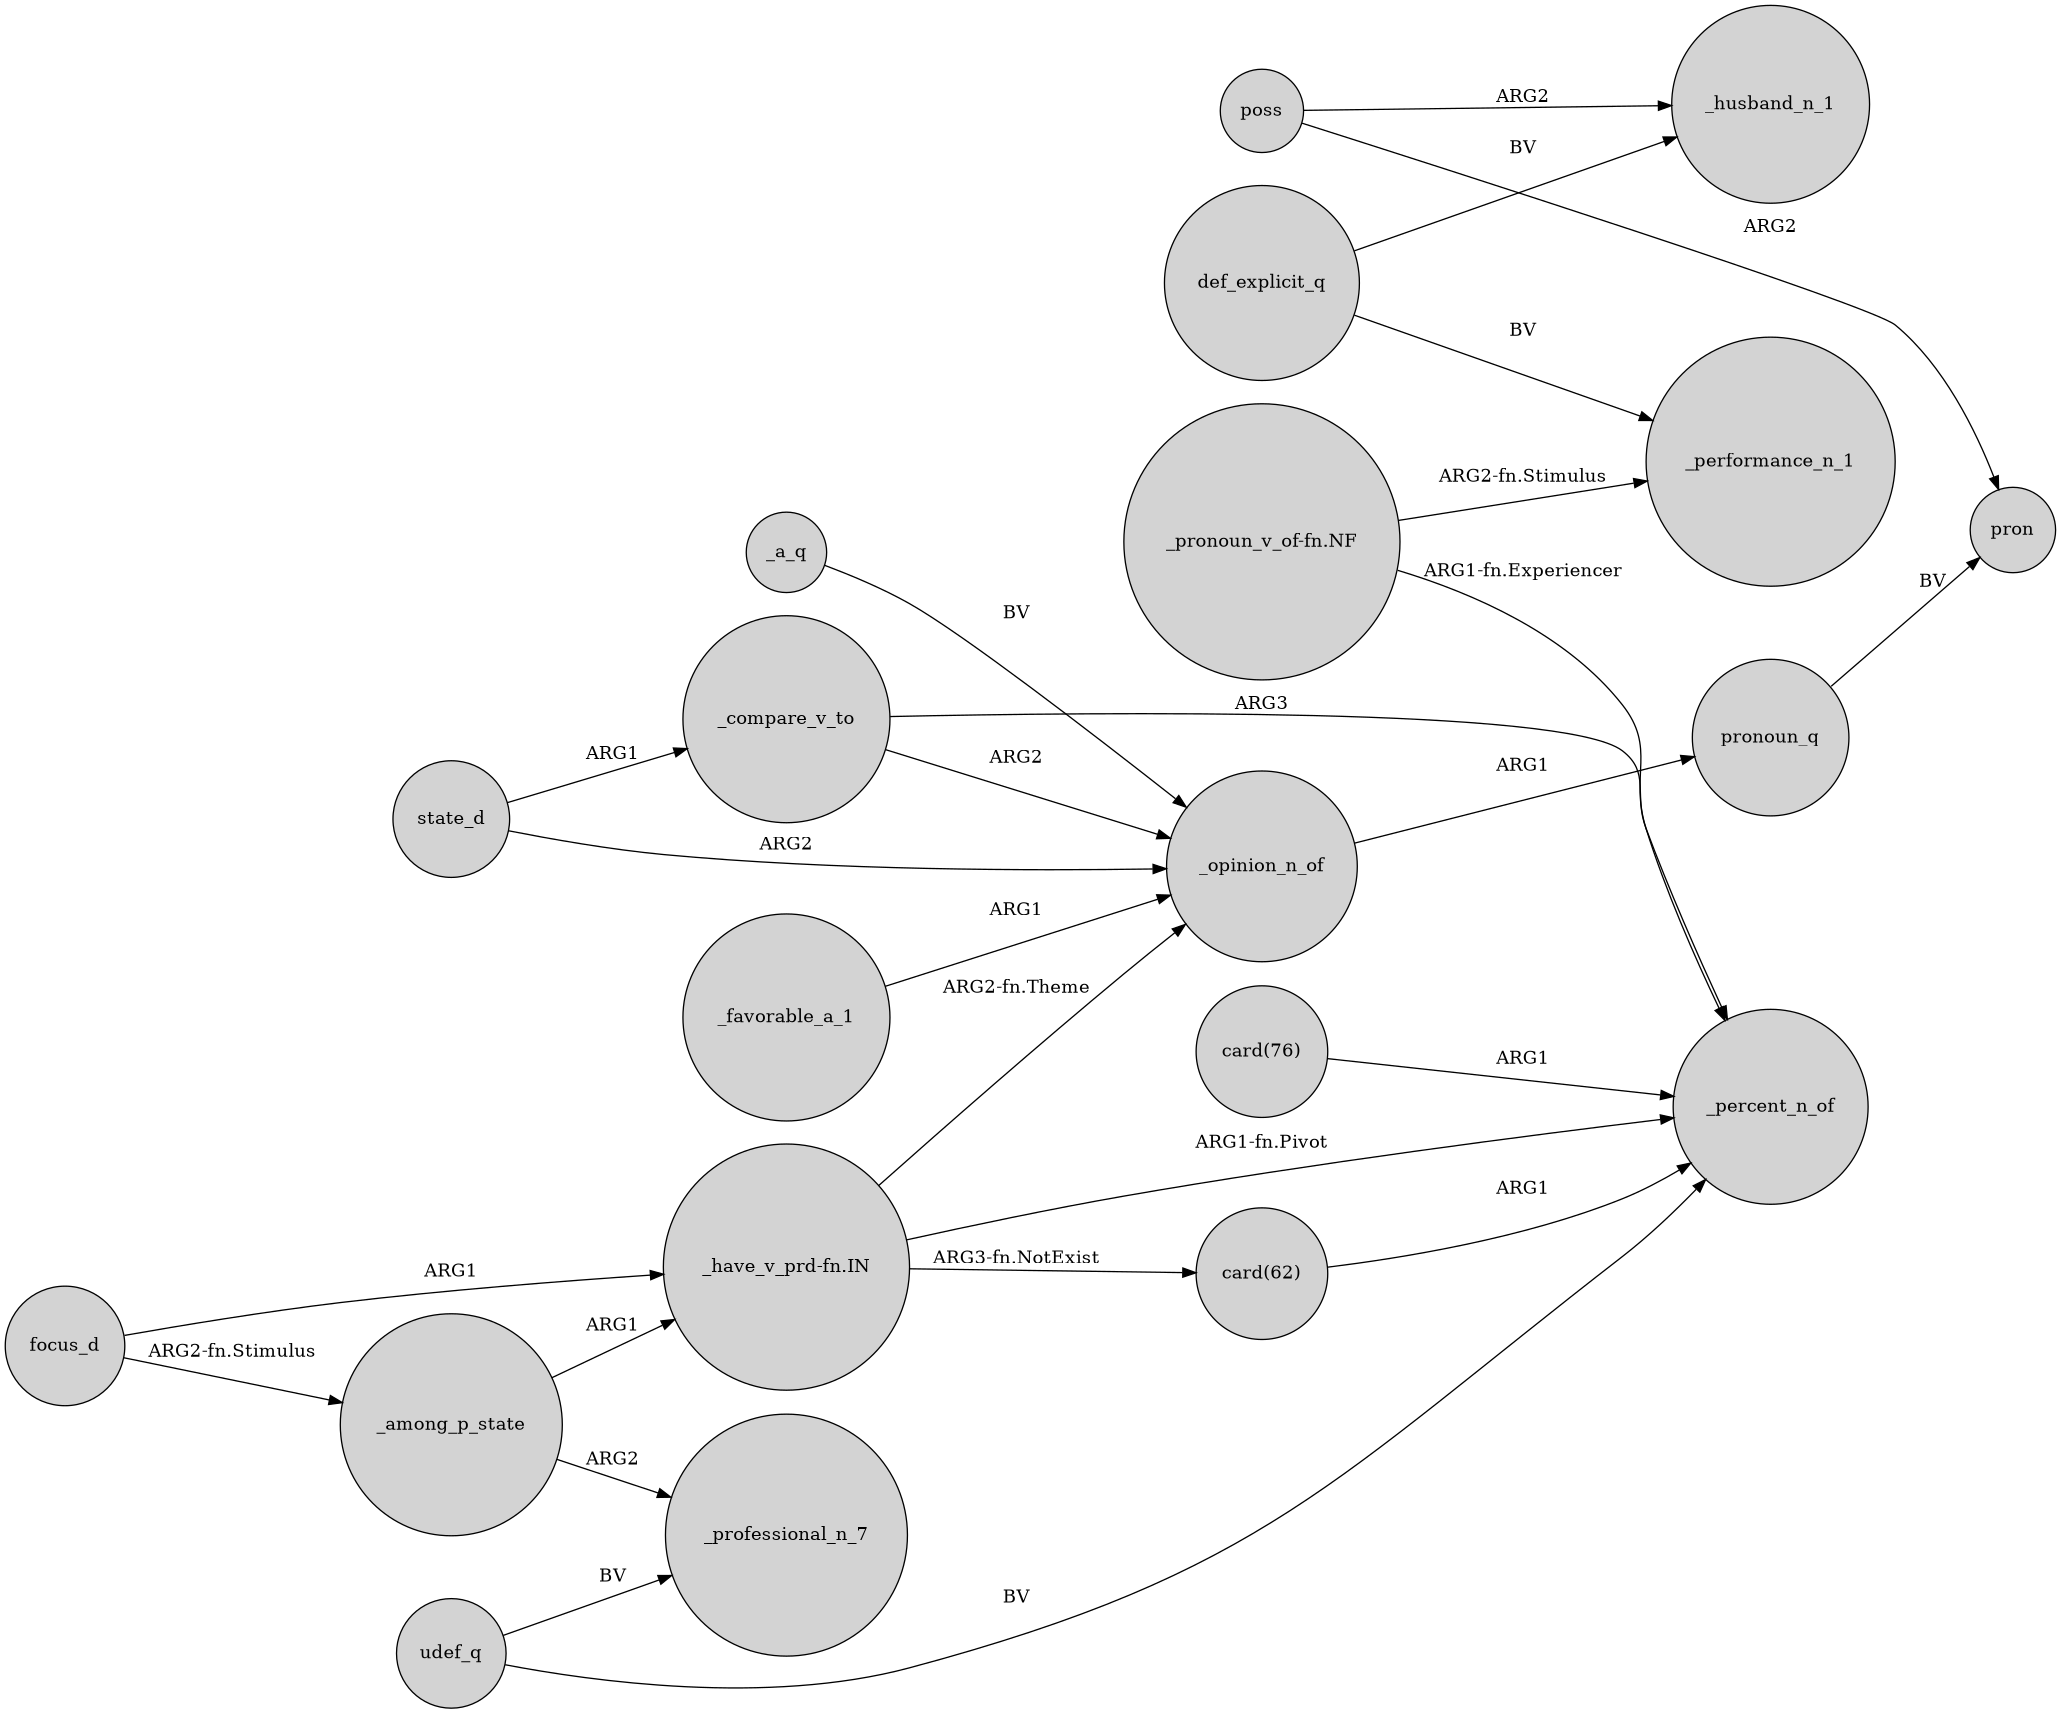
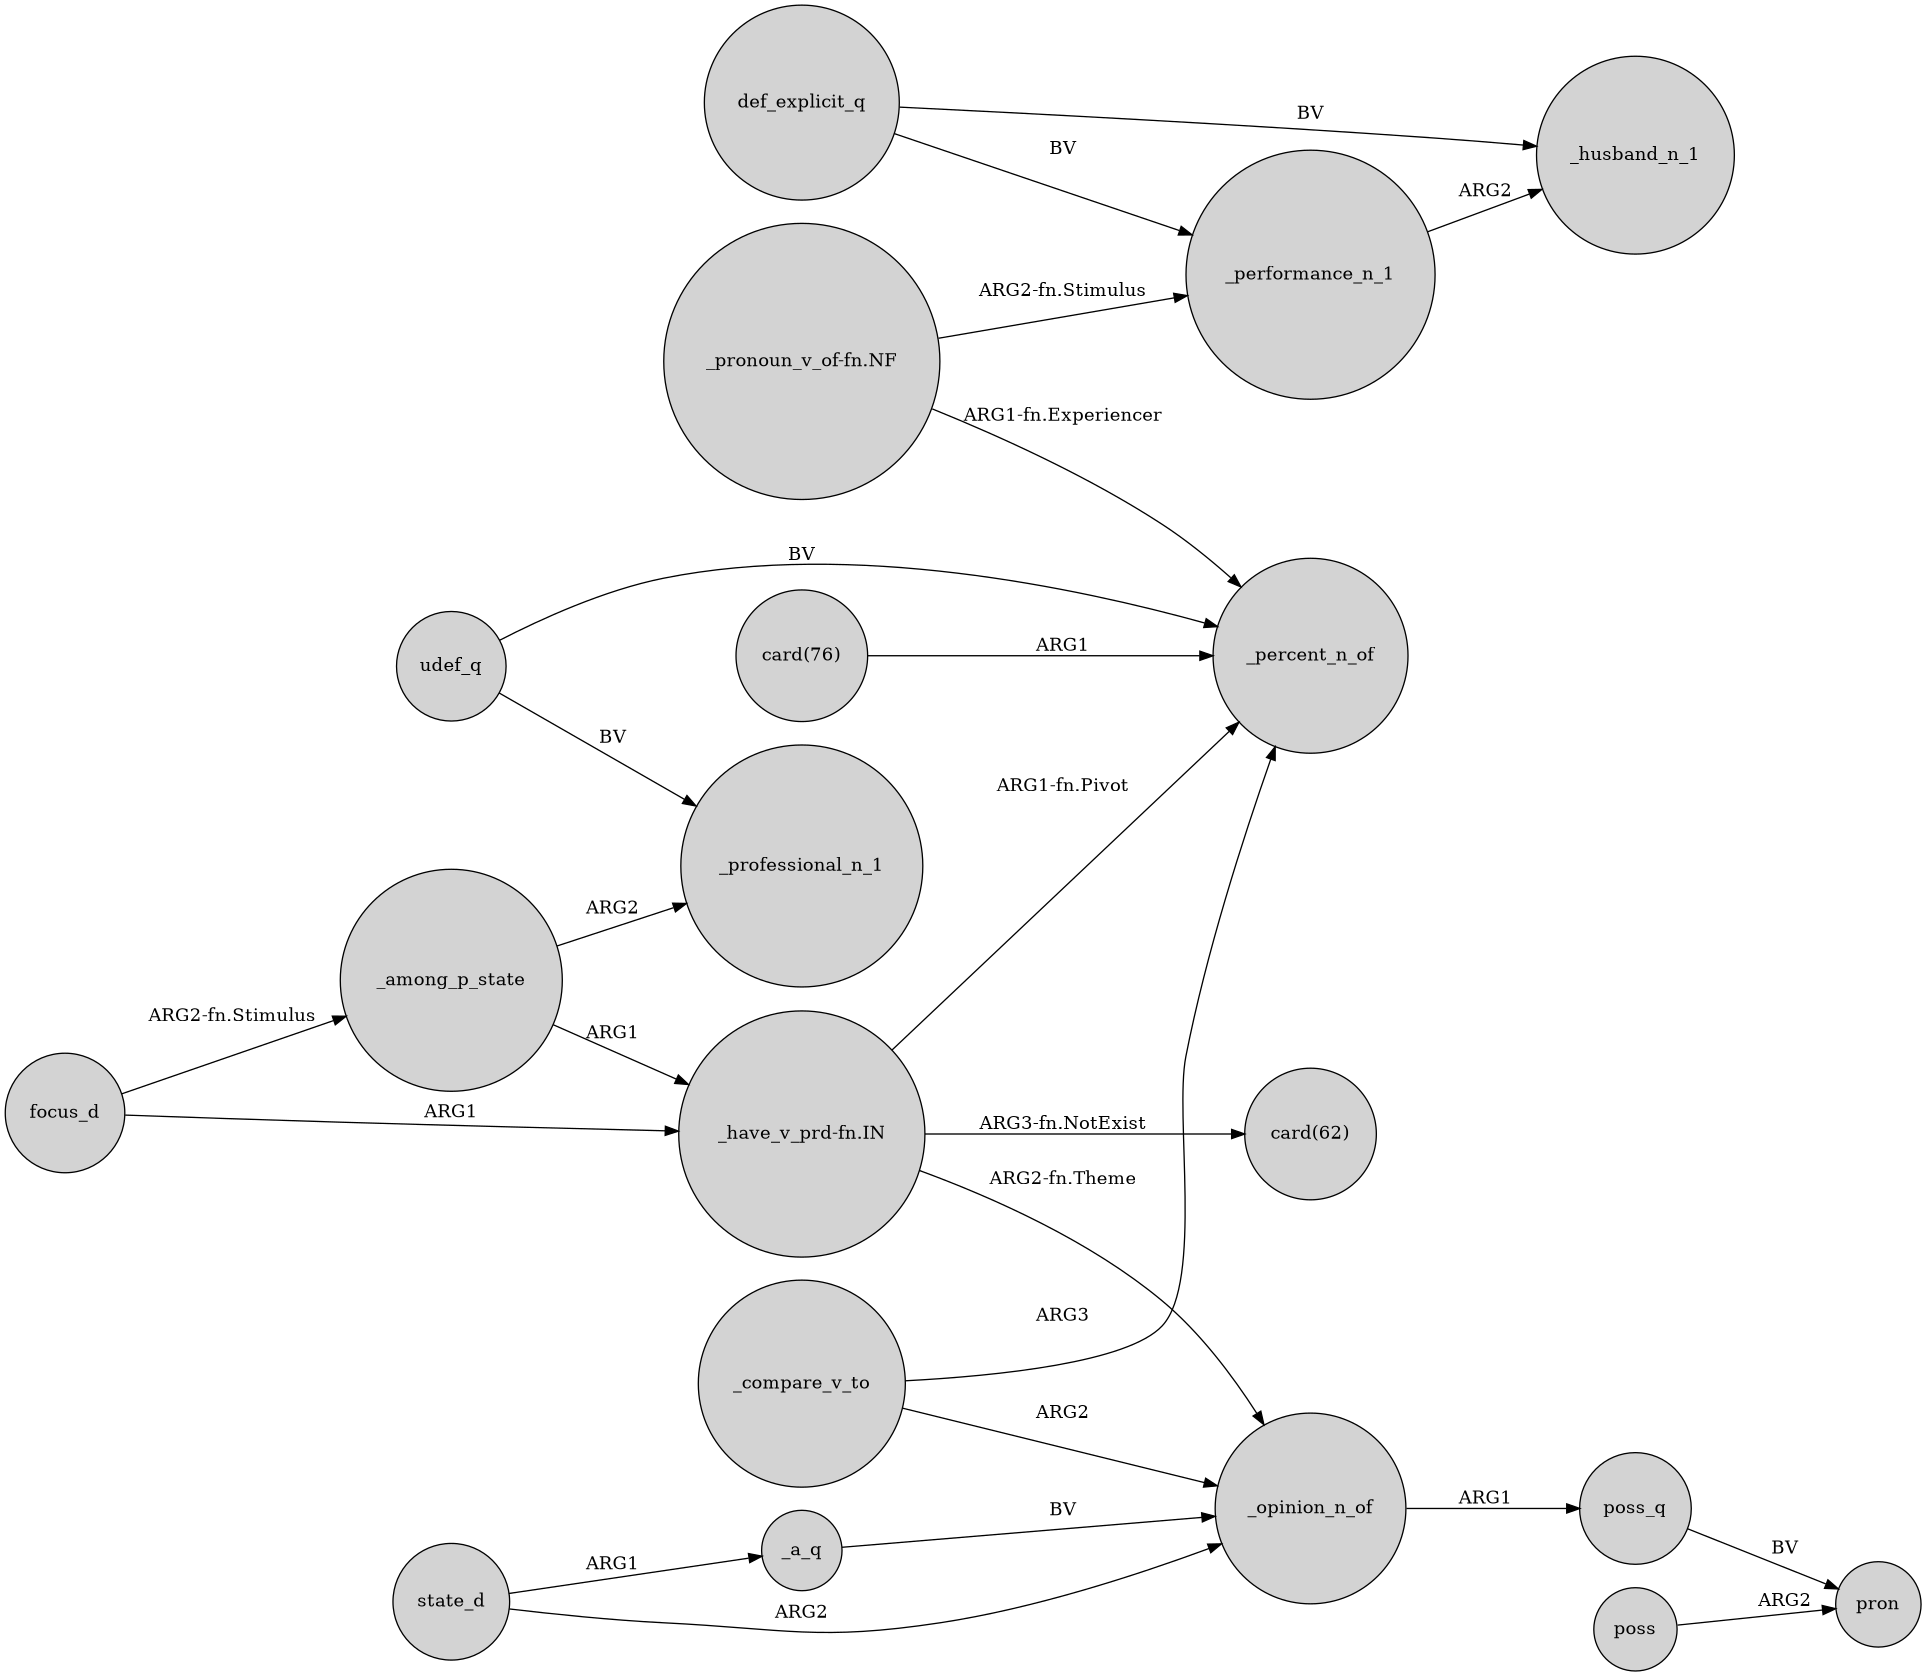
edge "poss" -> "_husband_n_1": now "_performance_n_1" -> "_husband_n_1"
node "pronoun_q": label "pronoun_q" -> "poss_q"
edge "state_d" -> "_compare_v_to": now "state_d" -> "_a_q"
node "_favorable_a_1": removed
edge "card(62)" -> "_percent_n_of": removed, label "ARG1"
node "_professional_n_7": label "_professional_n_7" -> "_professional_n_1"
